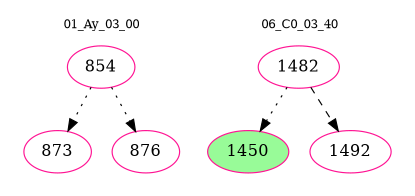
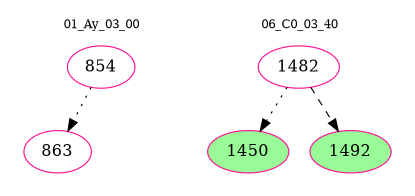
node "873": label "873" -> "863"
node "876": removed
node "1492": fillcolor white -> palegreen
